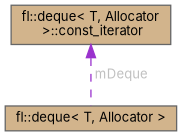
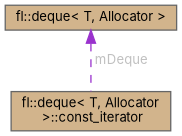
edge "fl::deque< T, Allocator >" -> "fl::deque< T, Allocator >::const_iterator": reversed
